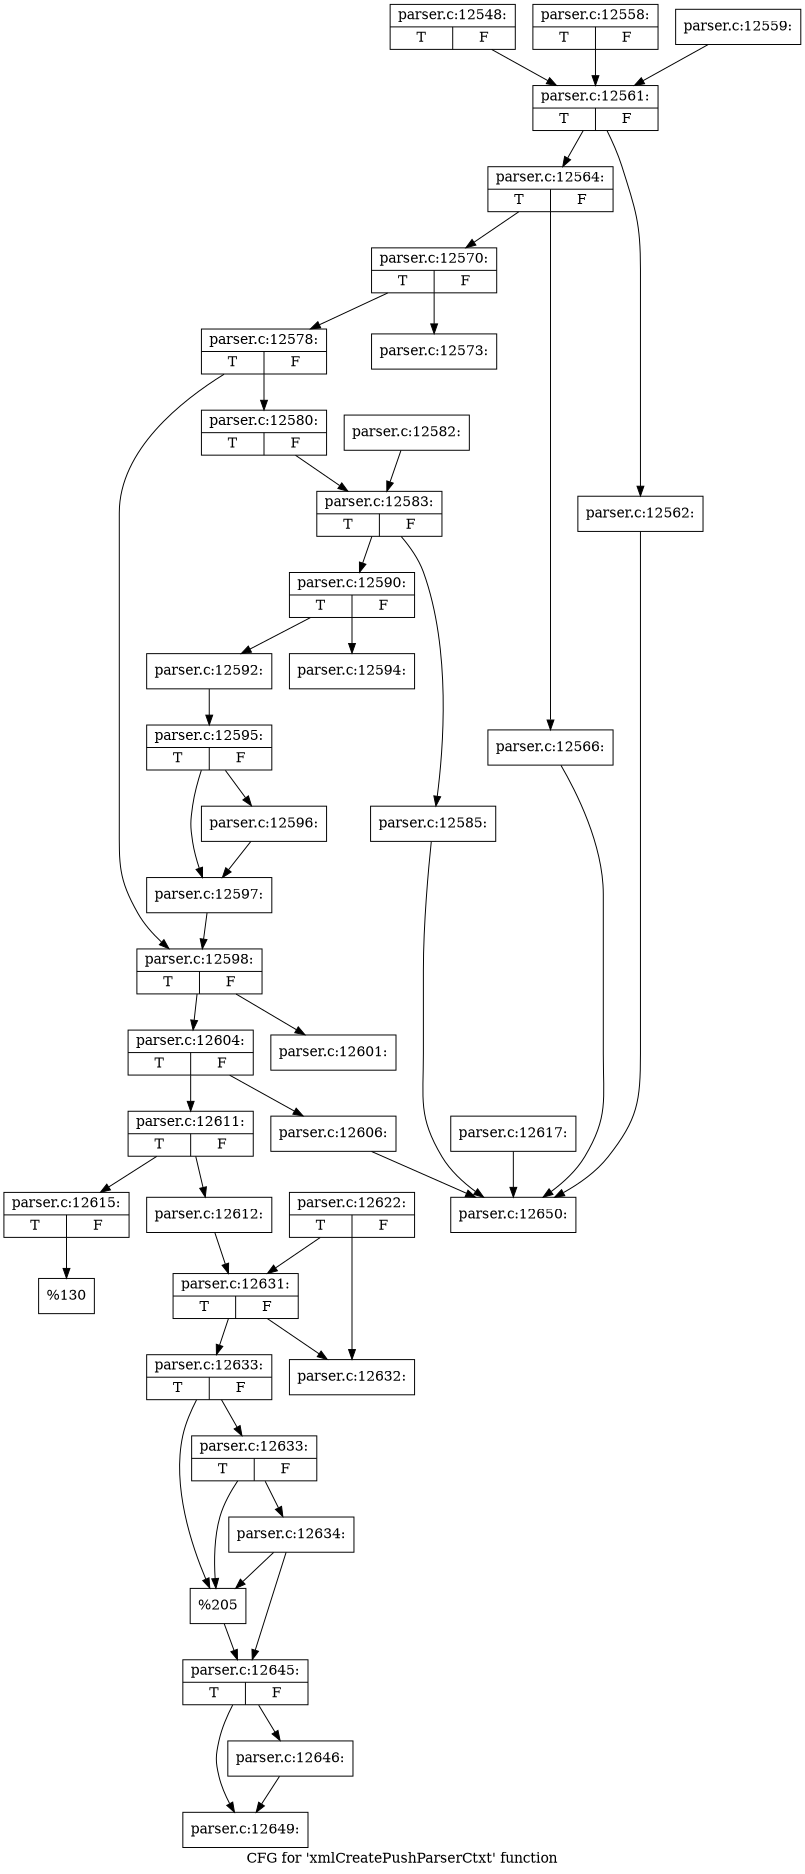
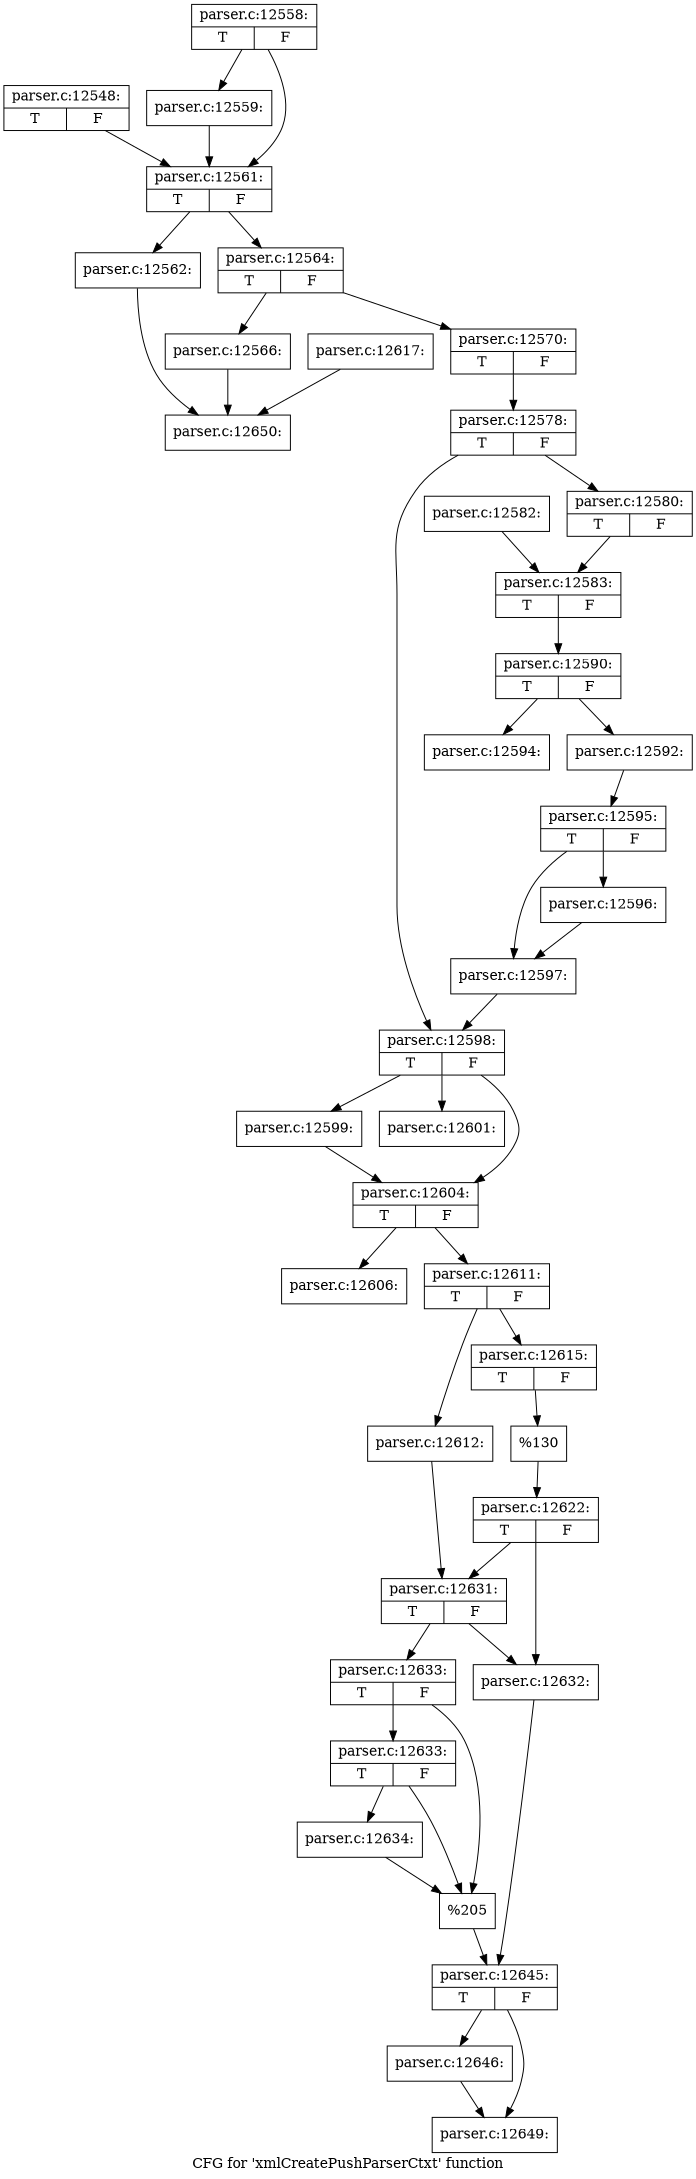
edge "parser.c:12558:" -> "parser.c:12559:": added
node "parser.c:12573:": removed
node "parser.c:12585:": removed
node "parser.c:12599:": added
edge "parser.c:12606:" -> "parser.c:12650:": removed
edge "%130" -> "parser.c:12622:": added
edge "parser.c:12634:" -> "parser.c:12645:": now "parser.c:12632:" -> "parser.c:12645:"
